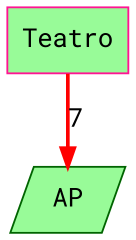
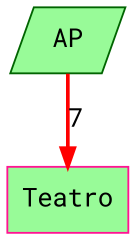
edge "Teatro" -> "AP": reversed
